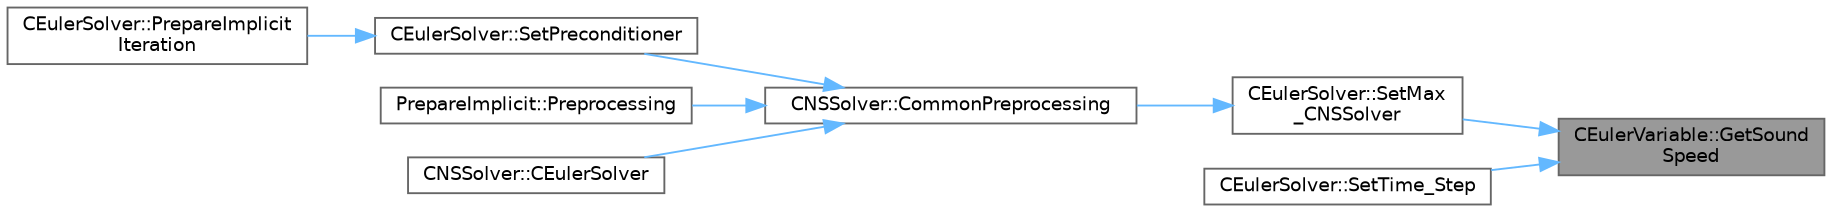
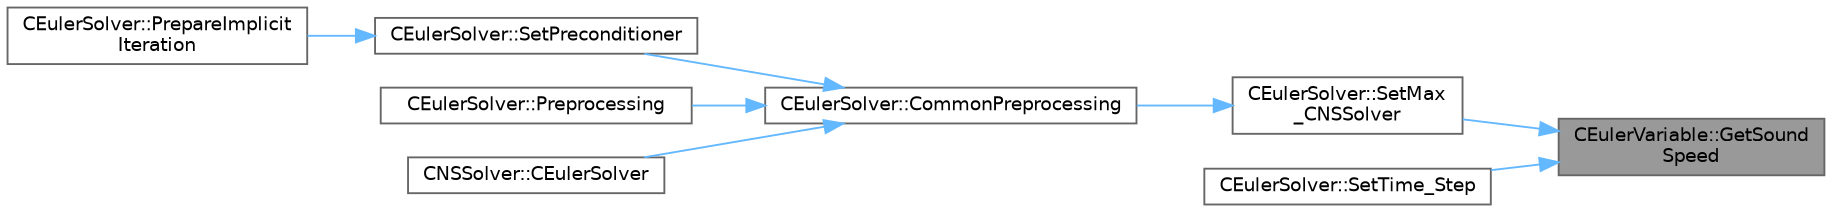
node "PrepareImplicit::Preprocessing": label "PrepareImplicit::Preprocessing" -> "CEulerSolver::Preprocessing"
node "CNSSolver::CommonPreprocessing": label "CNSSolver::CommonPreprocessing" -> "CEulerSolver::CommonPreprocessing"
